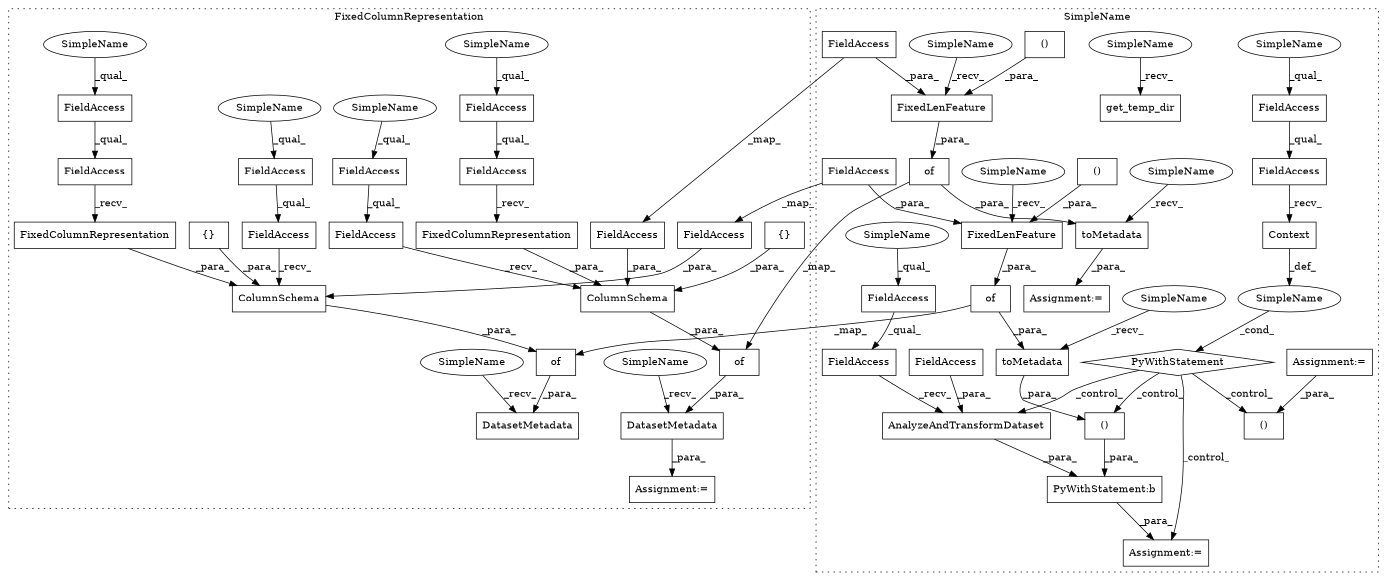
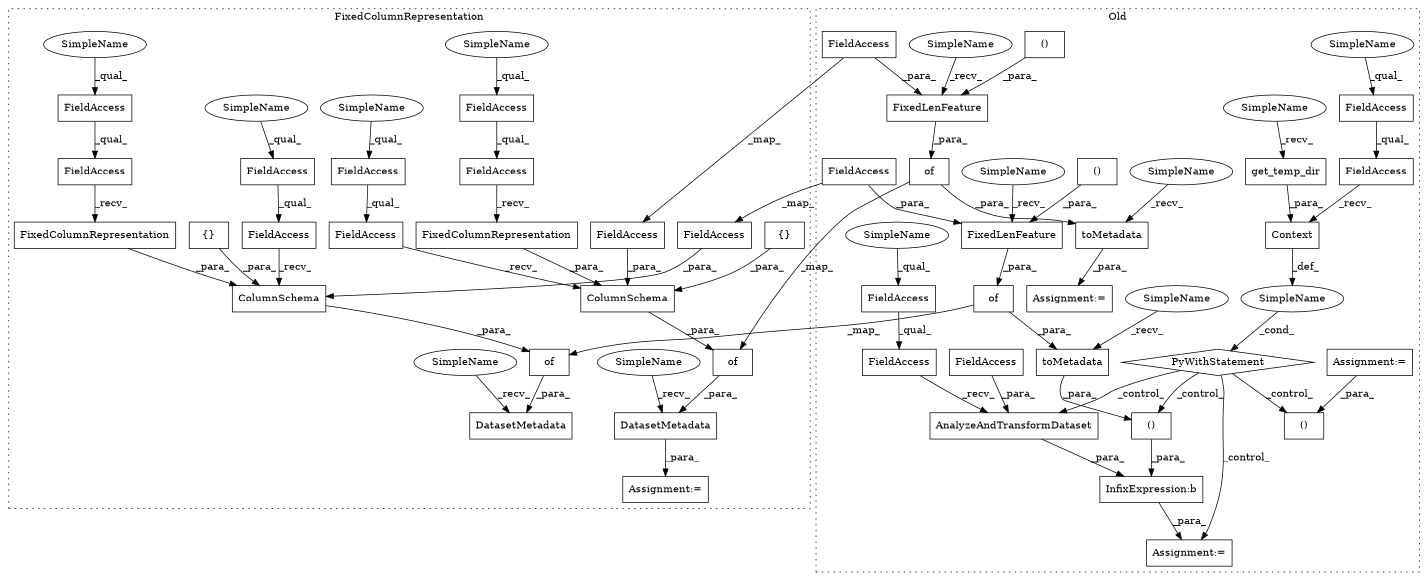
cluster "SimpleName": label "SimpleName" -> "Old"
edge "get_temp_dir" -> "Context": added, label "_para_"
node "PyWithStatement:b": label "PyWithStatement:b" -> "InfixExpression:b"
